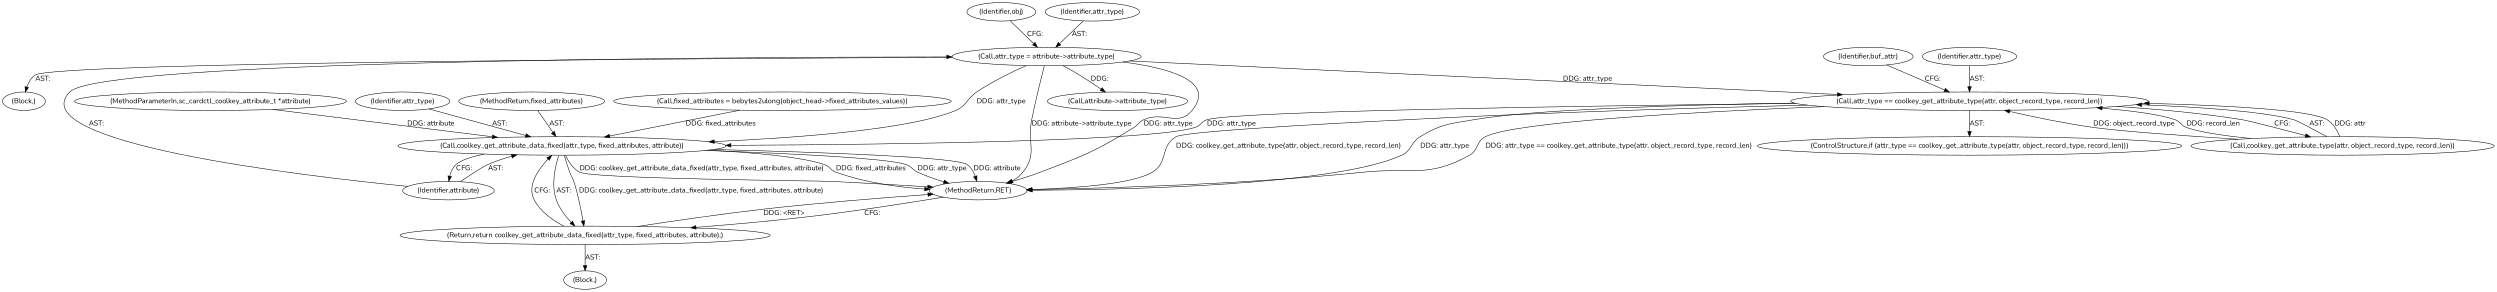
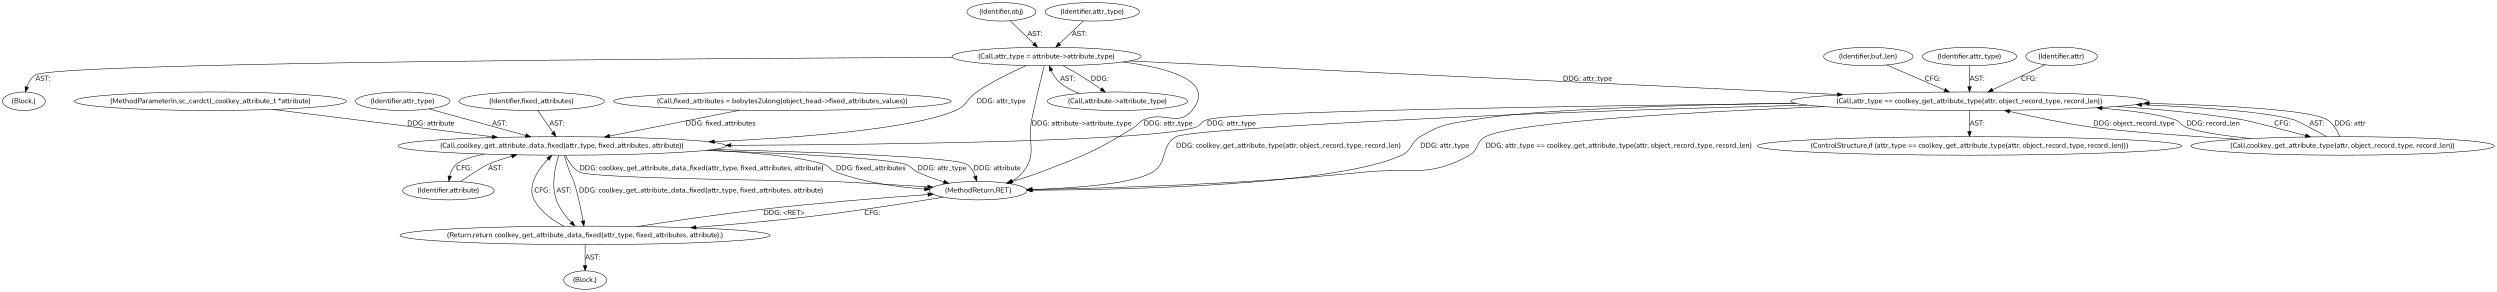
edge "(Identifier,obj)" -> "(Call,attr_type = attribute->attribute_type)": label "CFG: " -> "AST: "
node "(Identifier,buf_attr)": label "(Identifier,buf_attr)" -> "(Identifier,buf_len)"
node "(Identifier,attr)": added
edge "(Identifier,attribute)" -> "(Call,attr_type = attribute->attribute_type)": now "(Call,attribute->attribute_type)" -> "(Call,attr_type = attribute->attribute_type)"
node "(MethodReturn,fixed_attributes)": label "(MethodReturn,fixed_attributes)" -> "(Identifier,fixed_attributes)"
